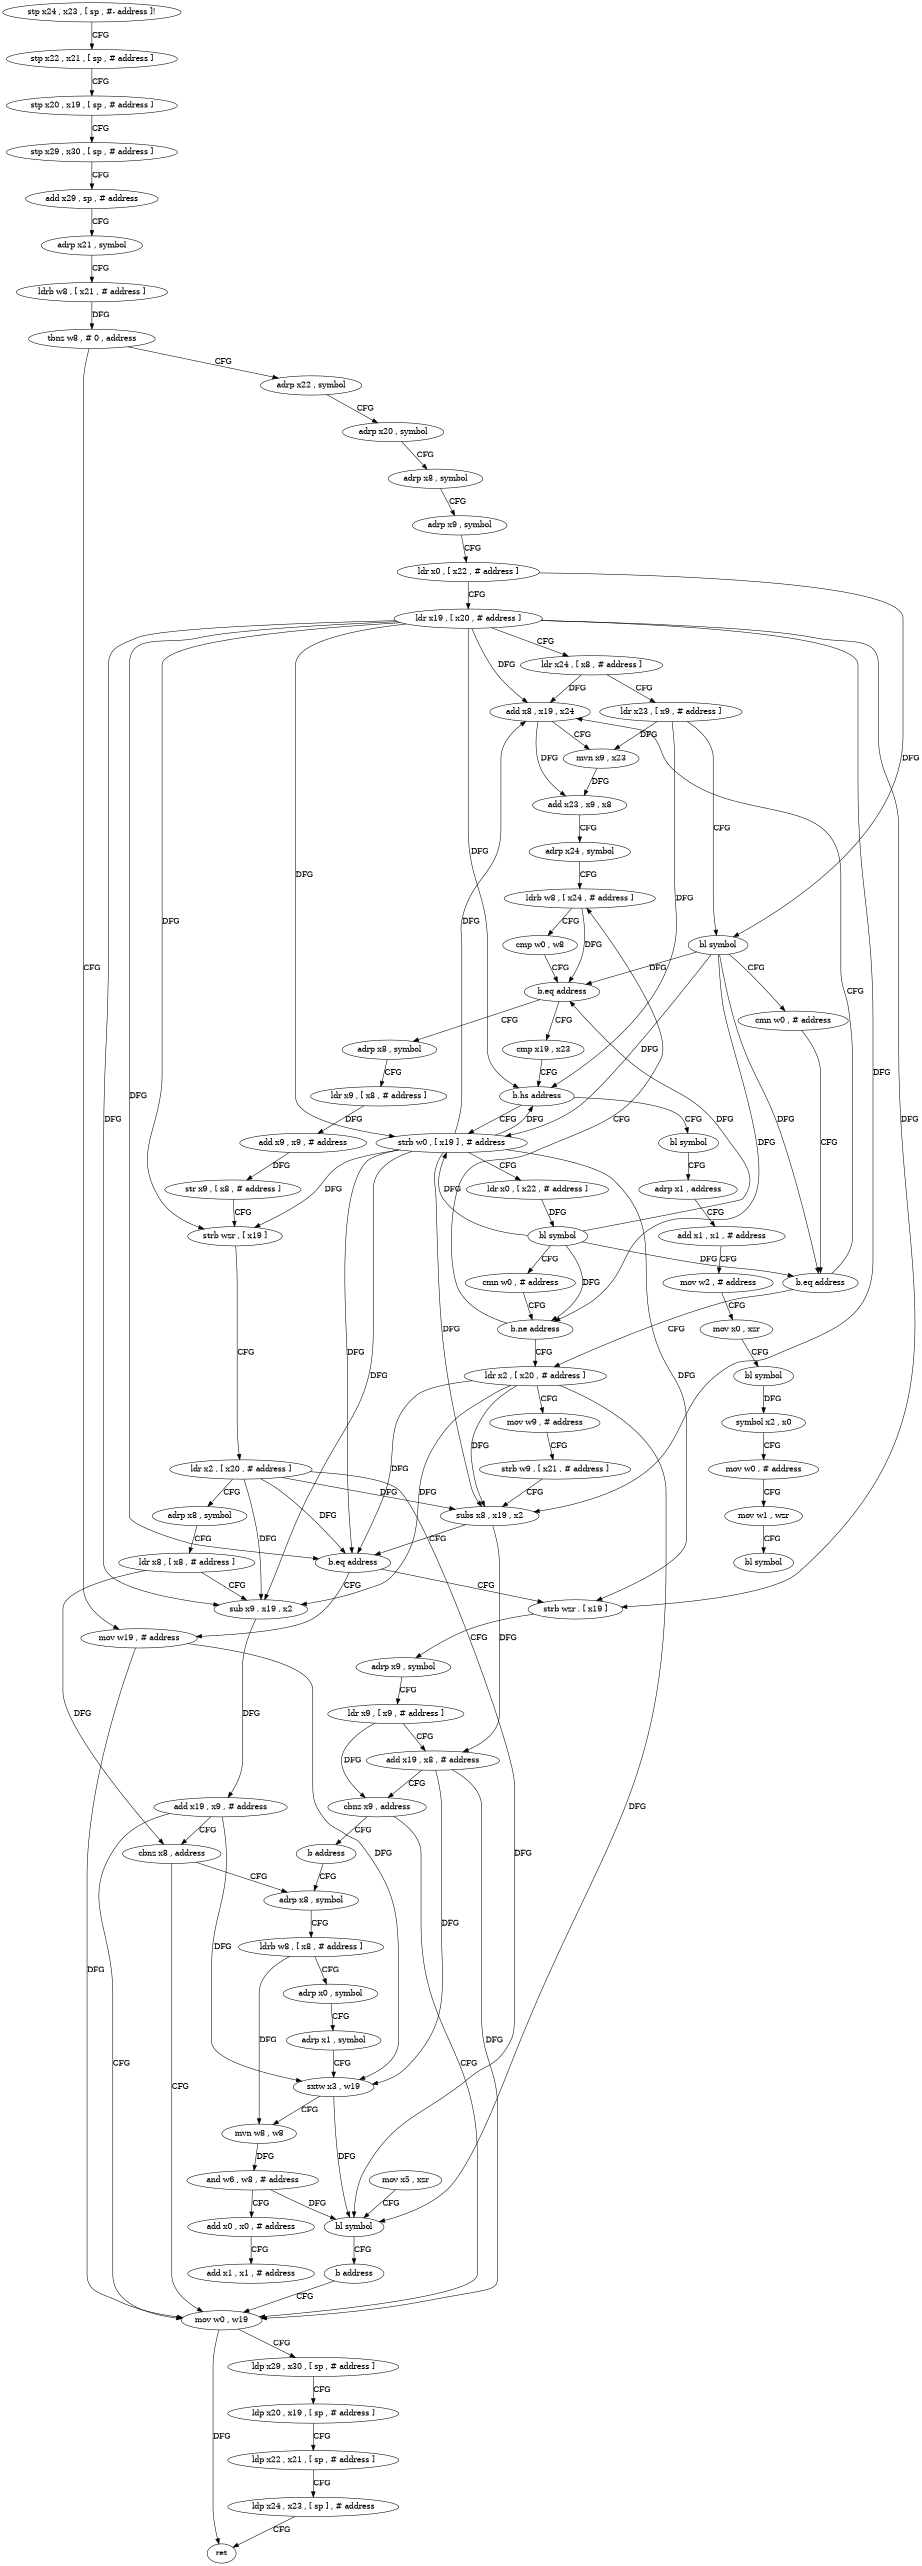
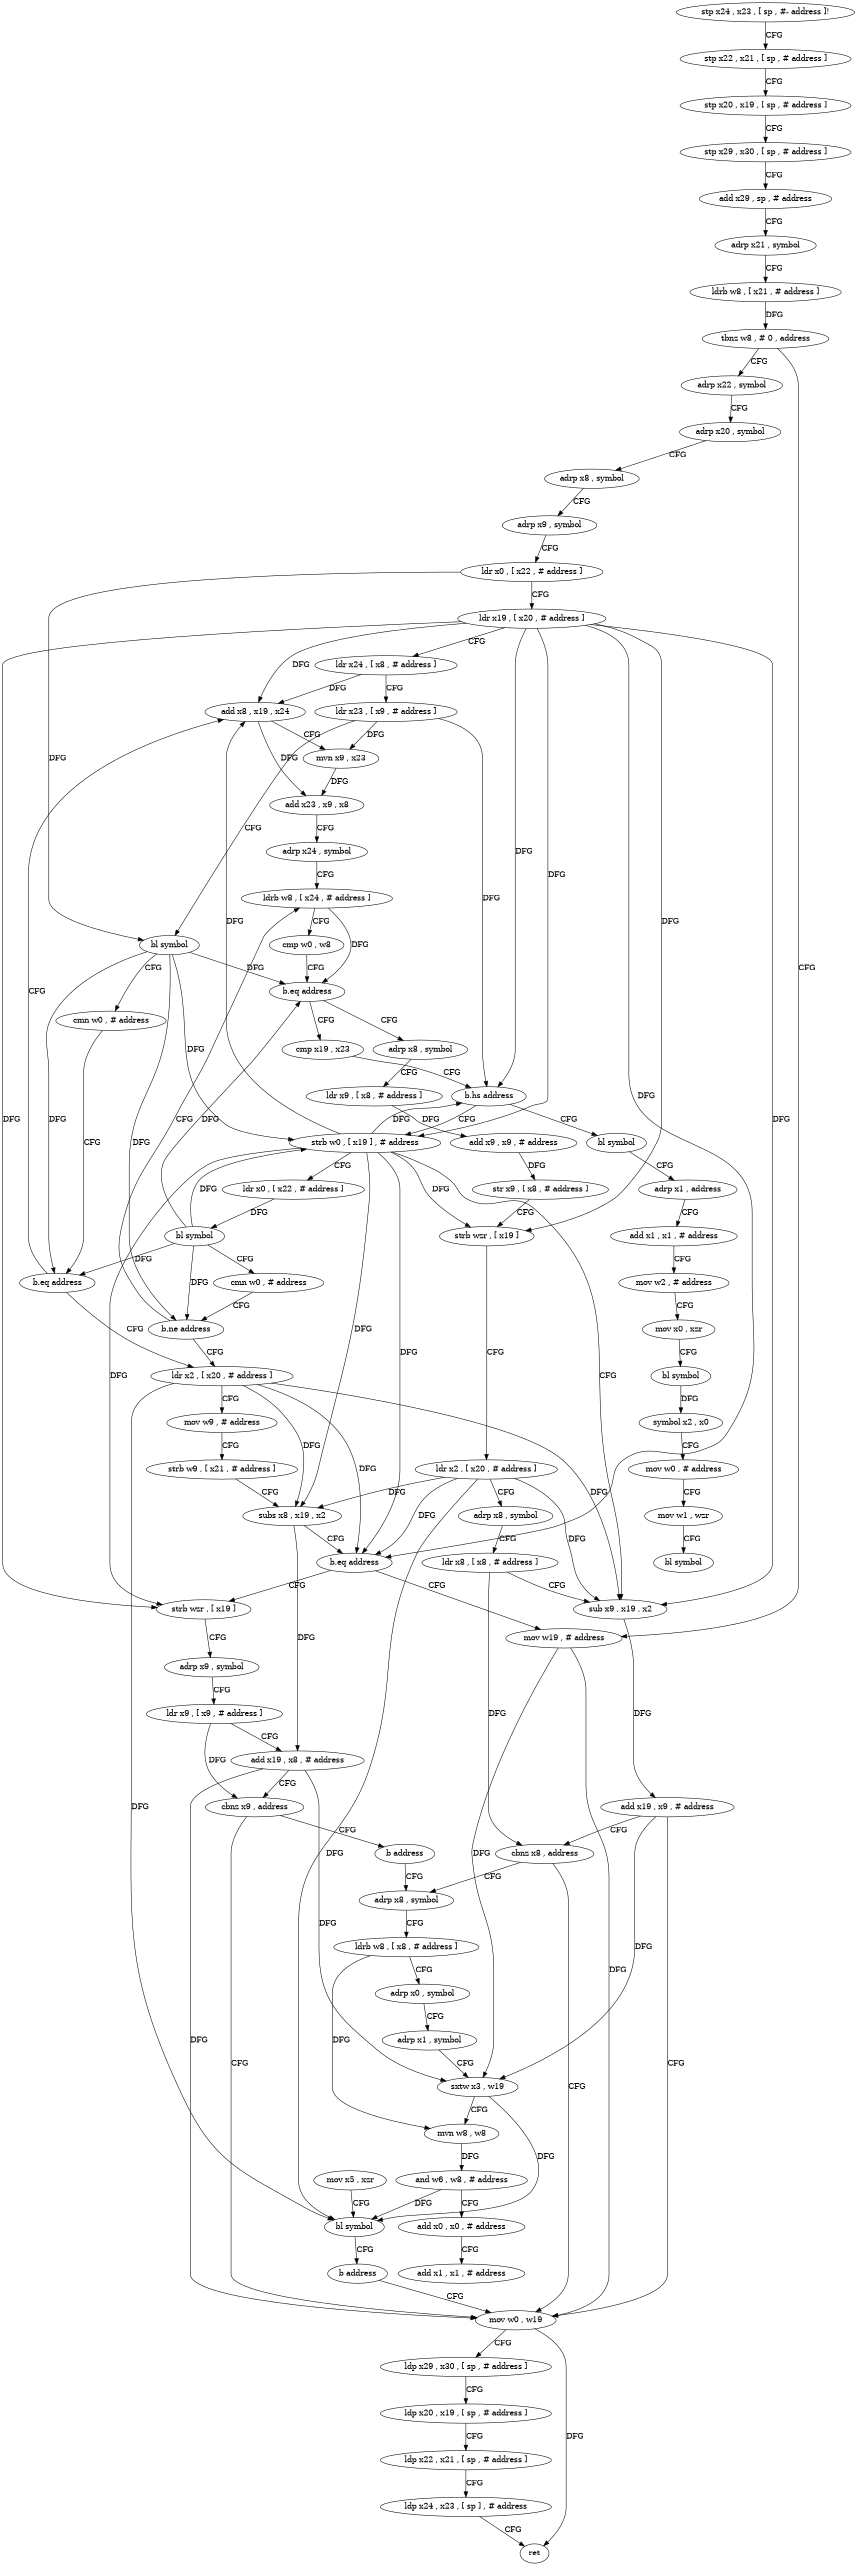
edge "ldr x19 , [ x20 , # address ]" -> "subs x8 , x19 , x2": removed, label "DFG"
edge "strb w0 , [ x19 ] , # address" -> "sub x9 , x19 , x2": label "DFG" -> "CFG"
